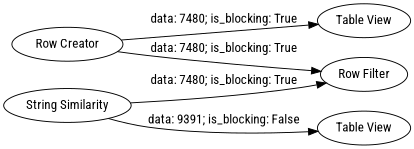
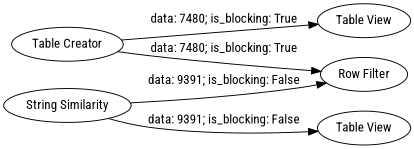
node "Row Creator": label "Row Creator" -> "Table Creator"
edge "String Similarity" -> "Row Filter": label "data: 7480; is_blocking: True" -> "data: 9391; is_blocking: False"
